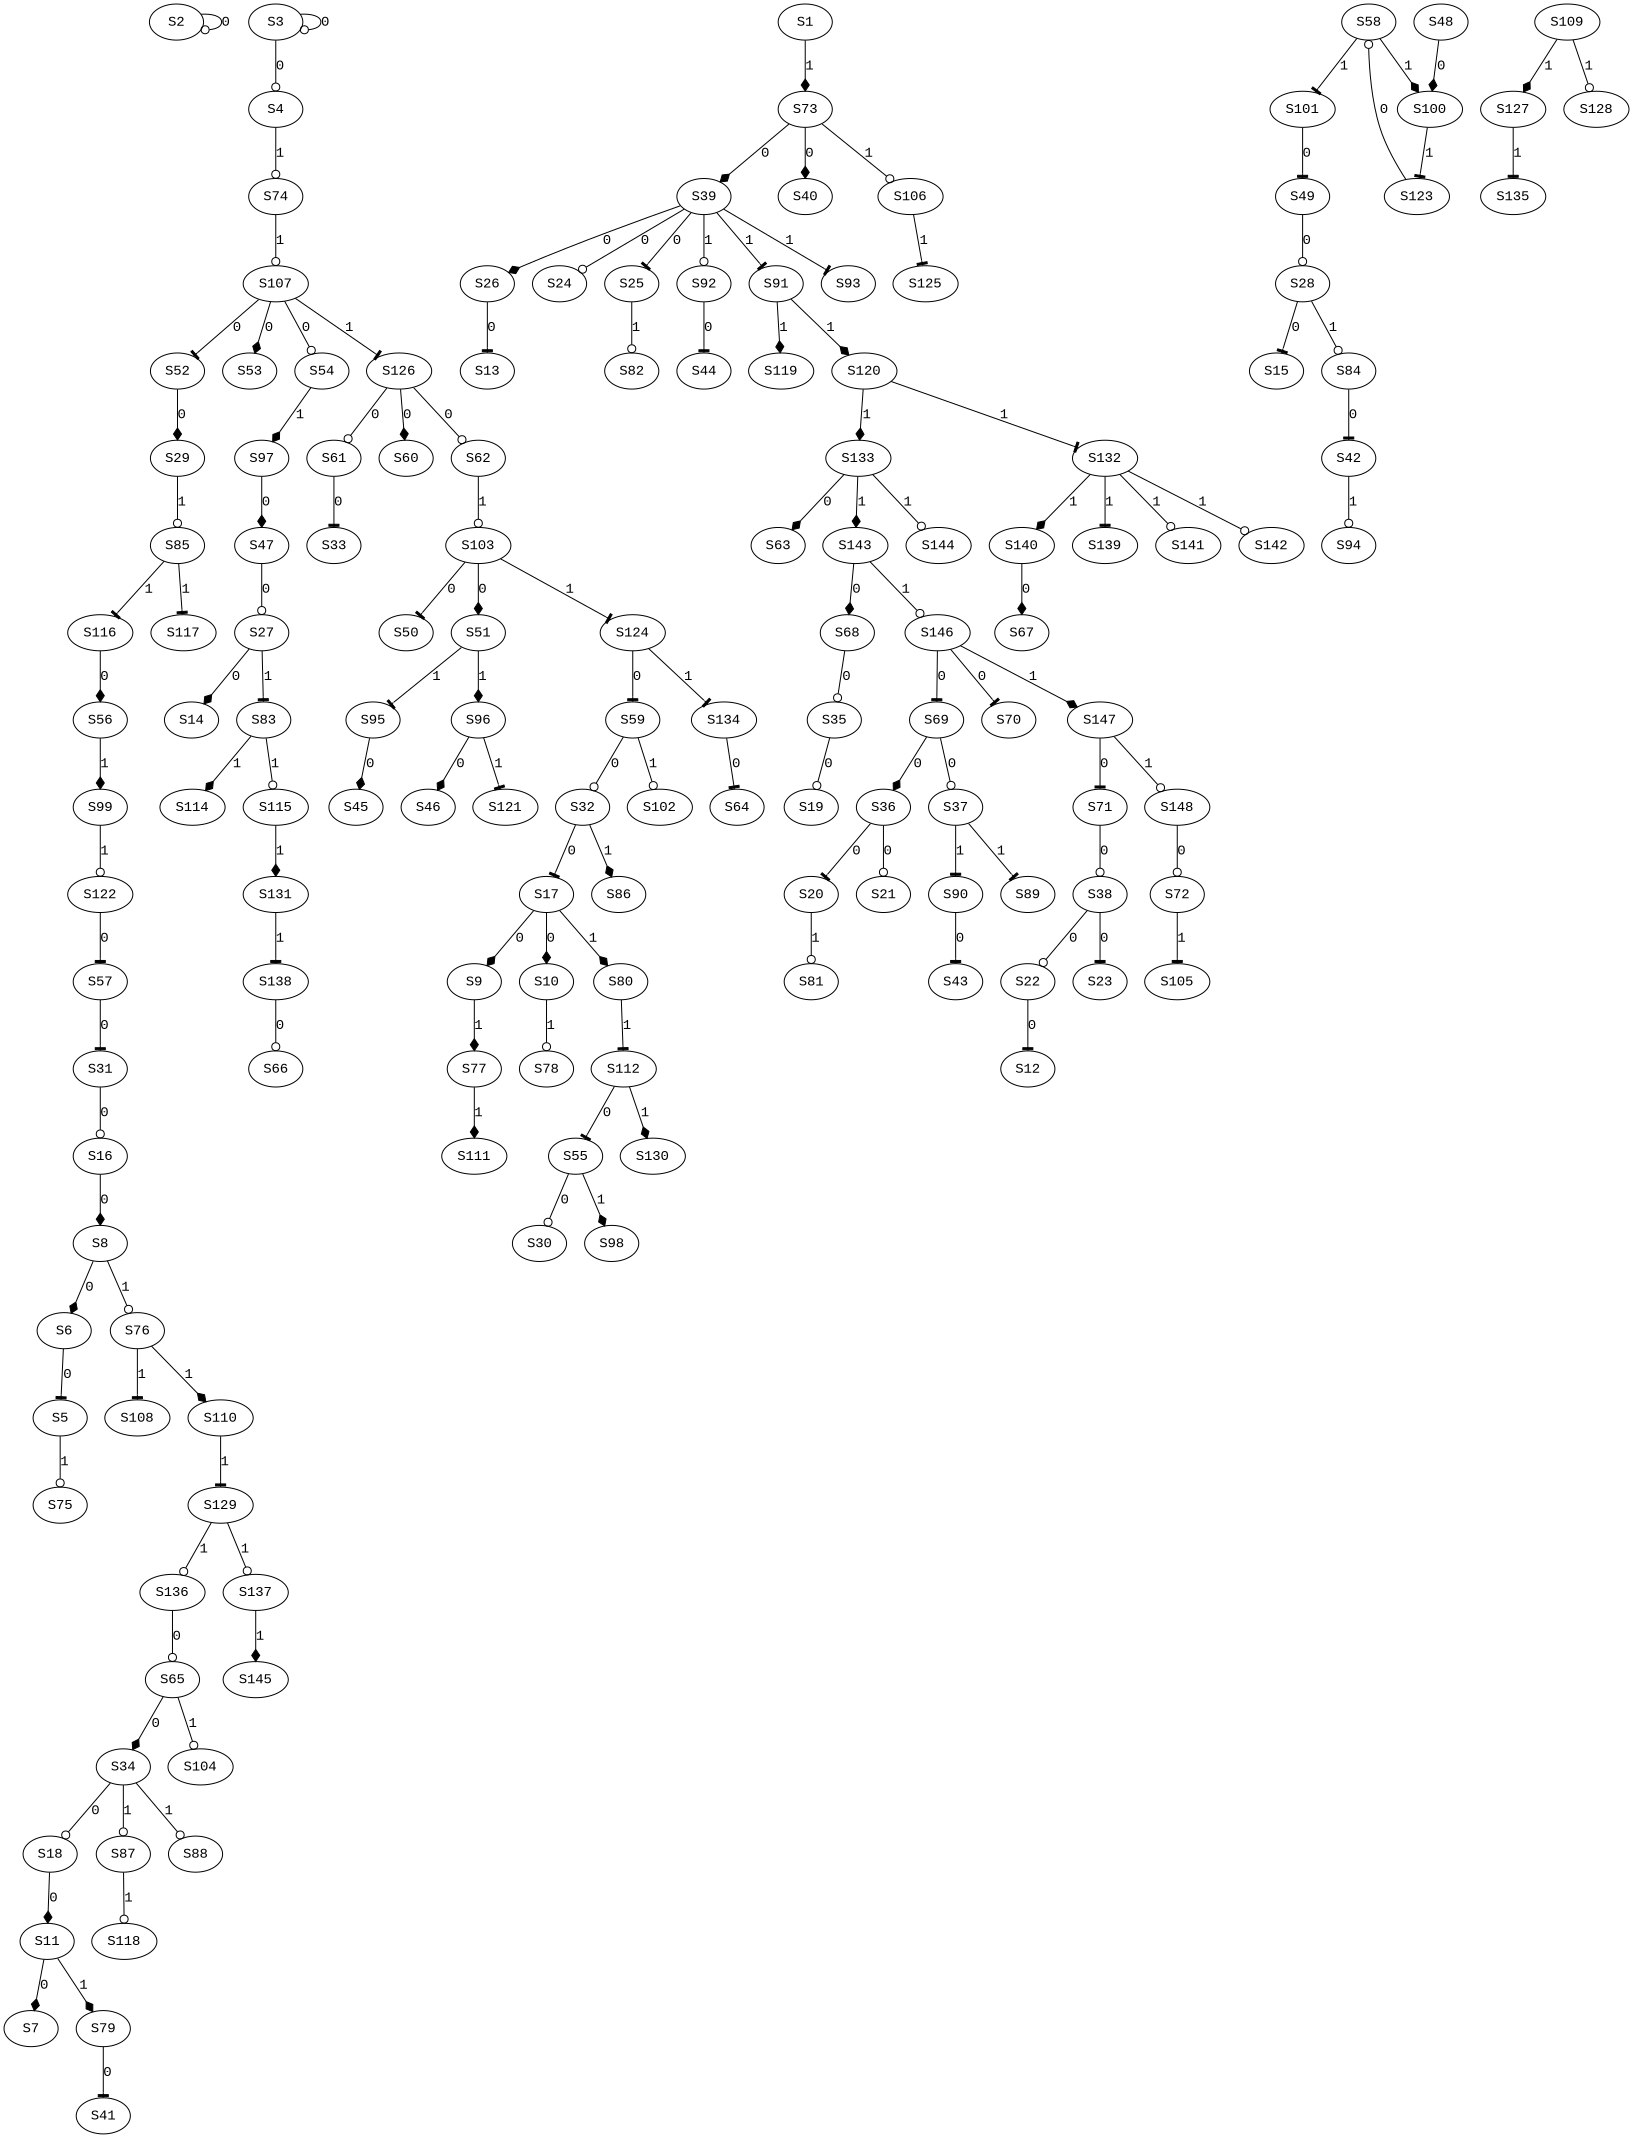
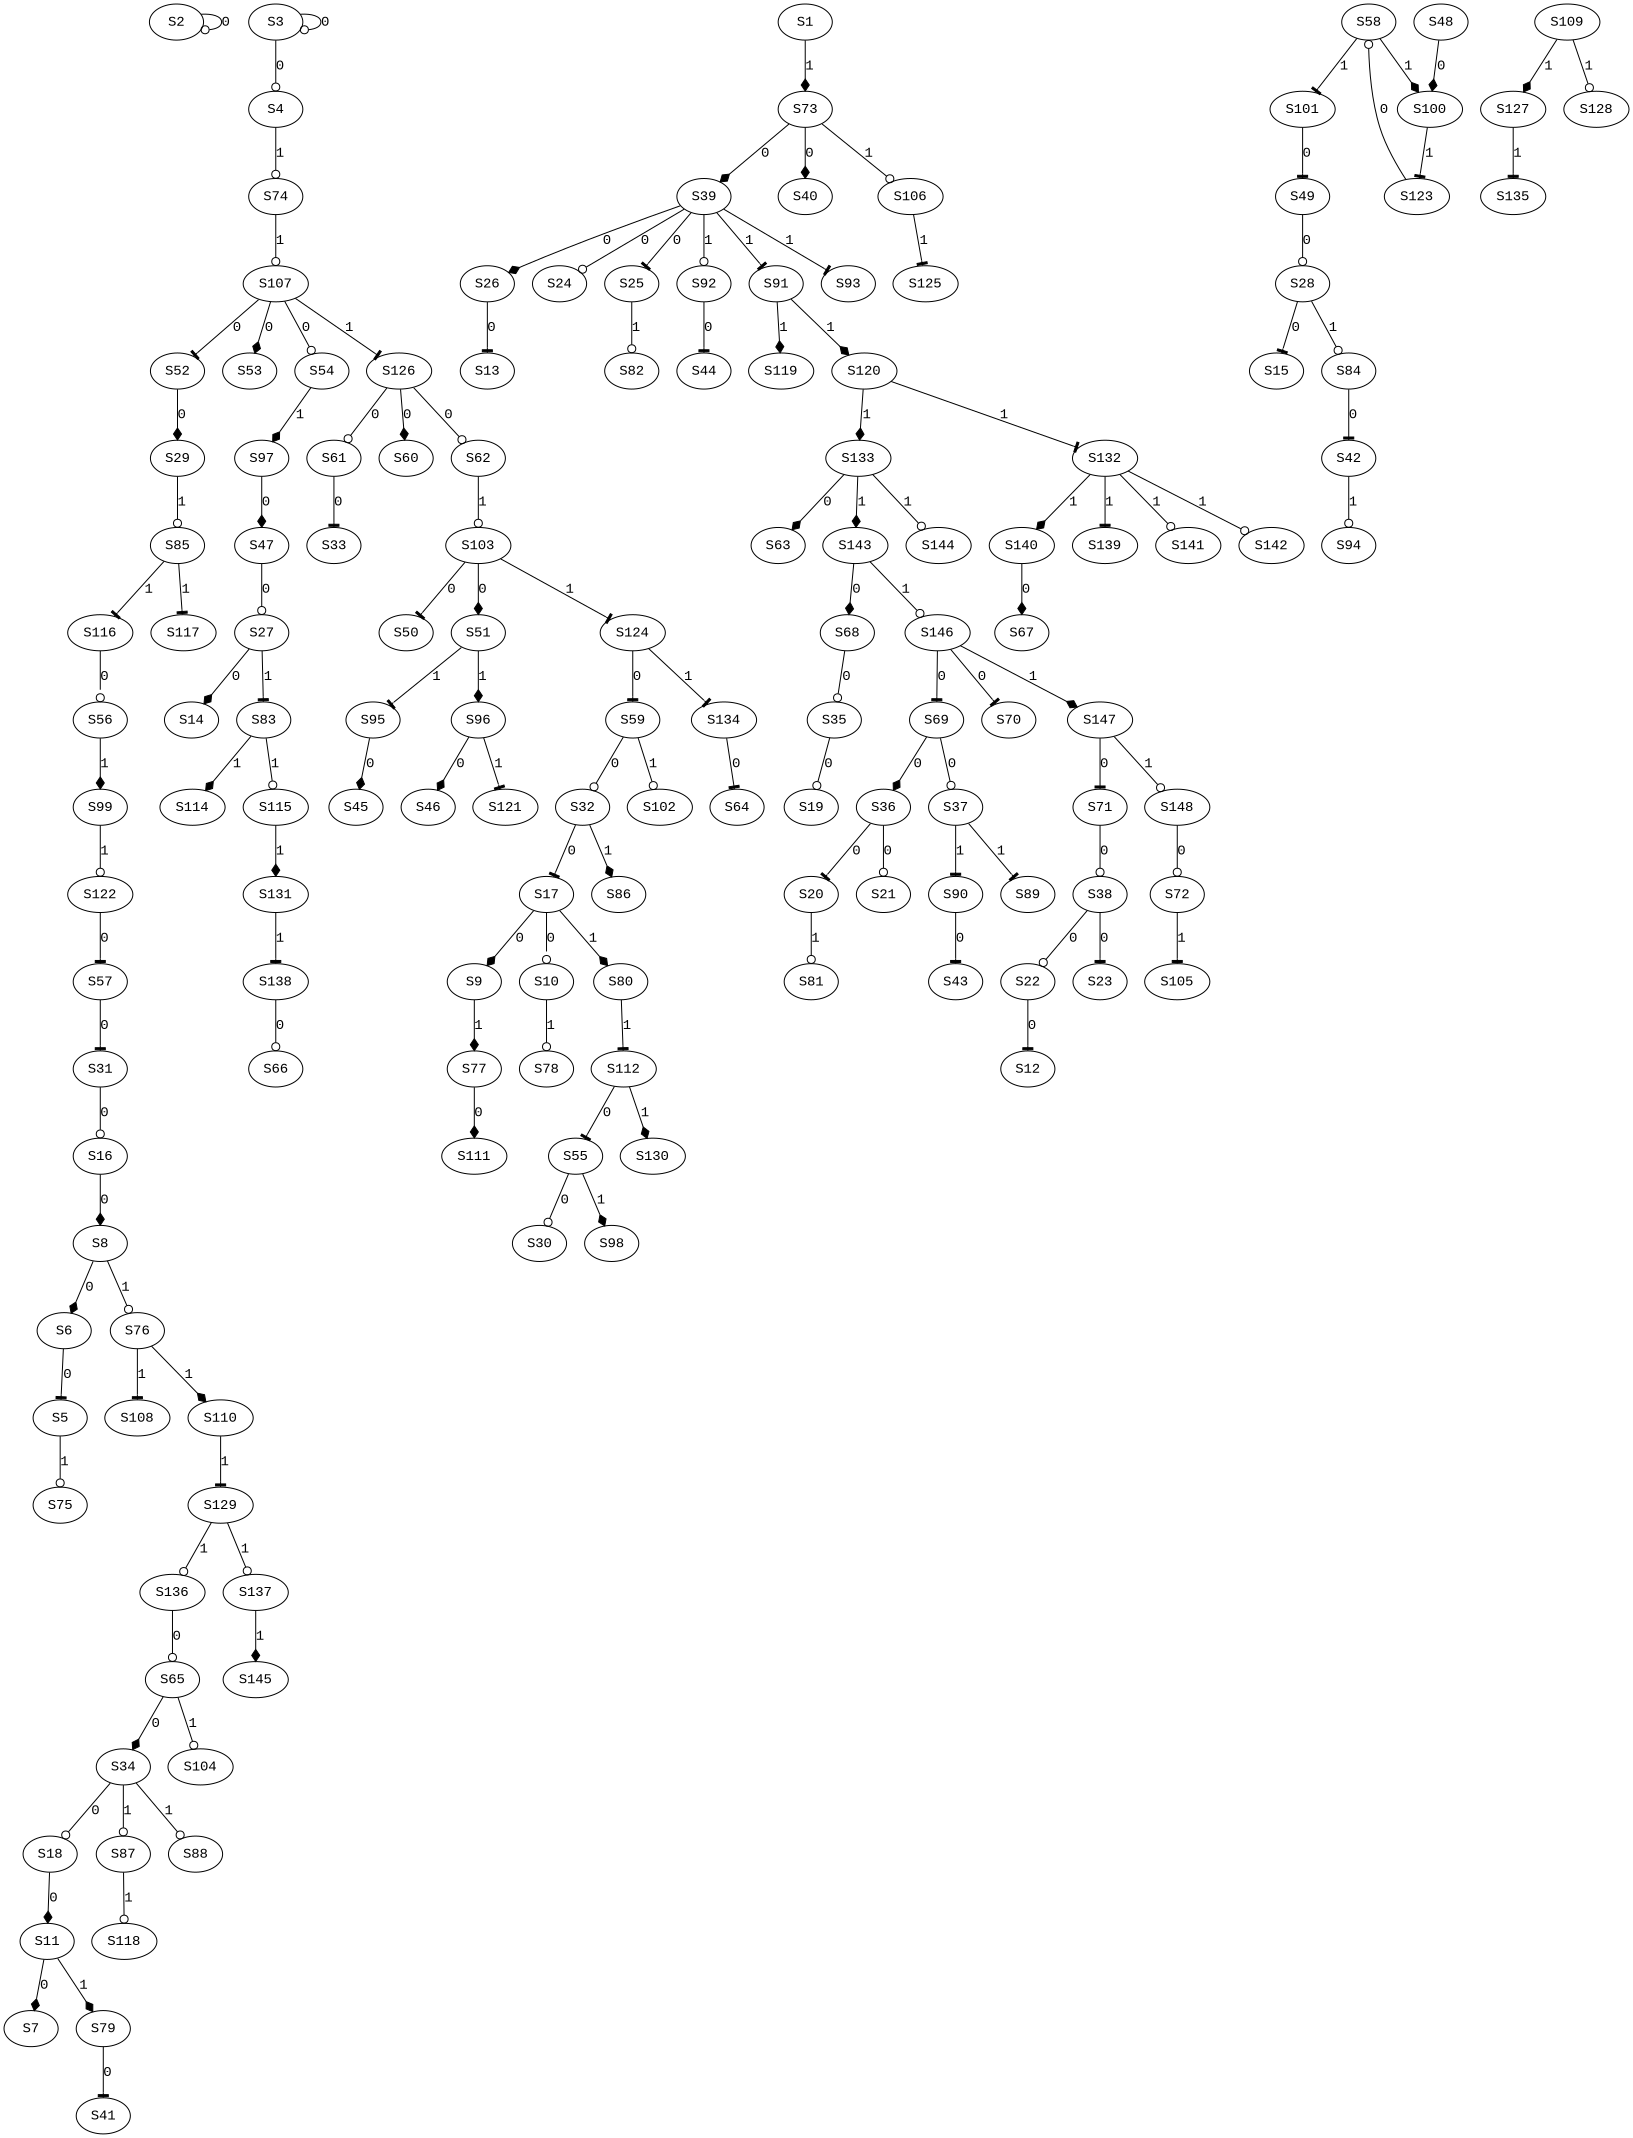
edge "S116" -> "S56": arrowhead diamond -> odot
edge "S17" -> "S10": arrowhead diamond -> odot
edge "S77" -> "S111": label "1" -> "0"
